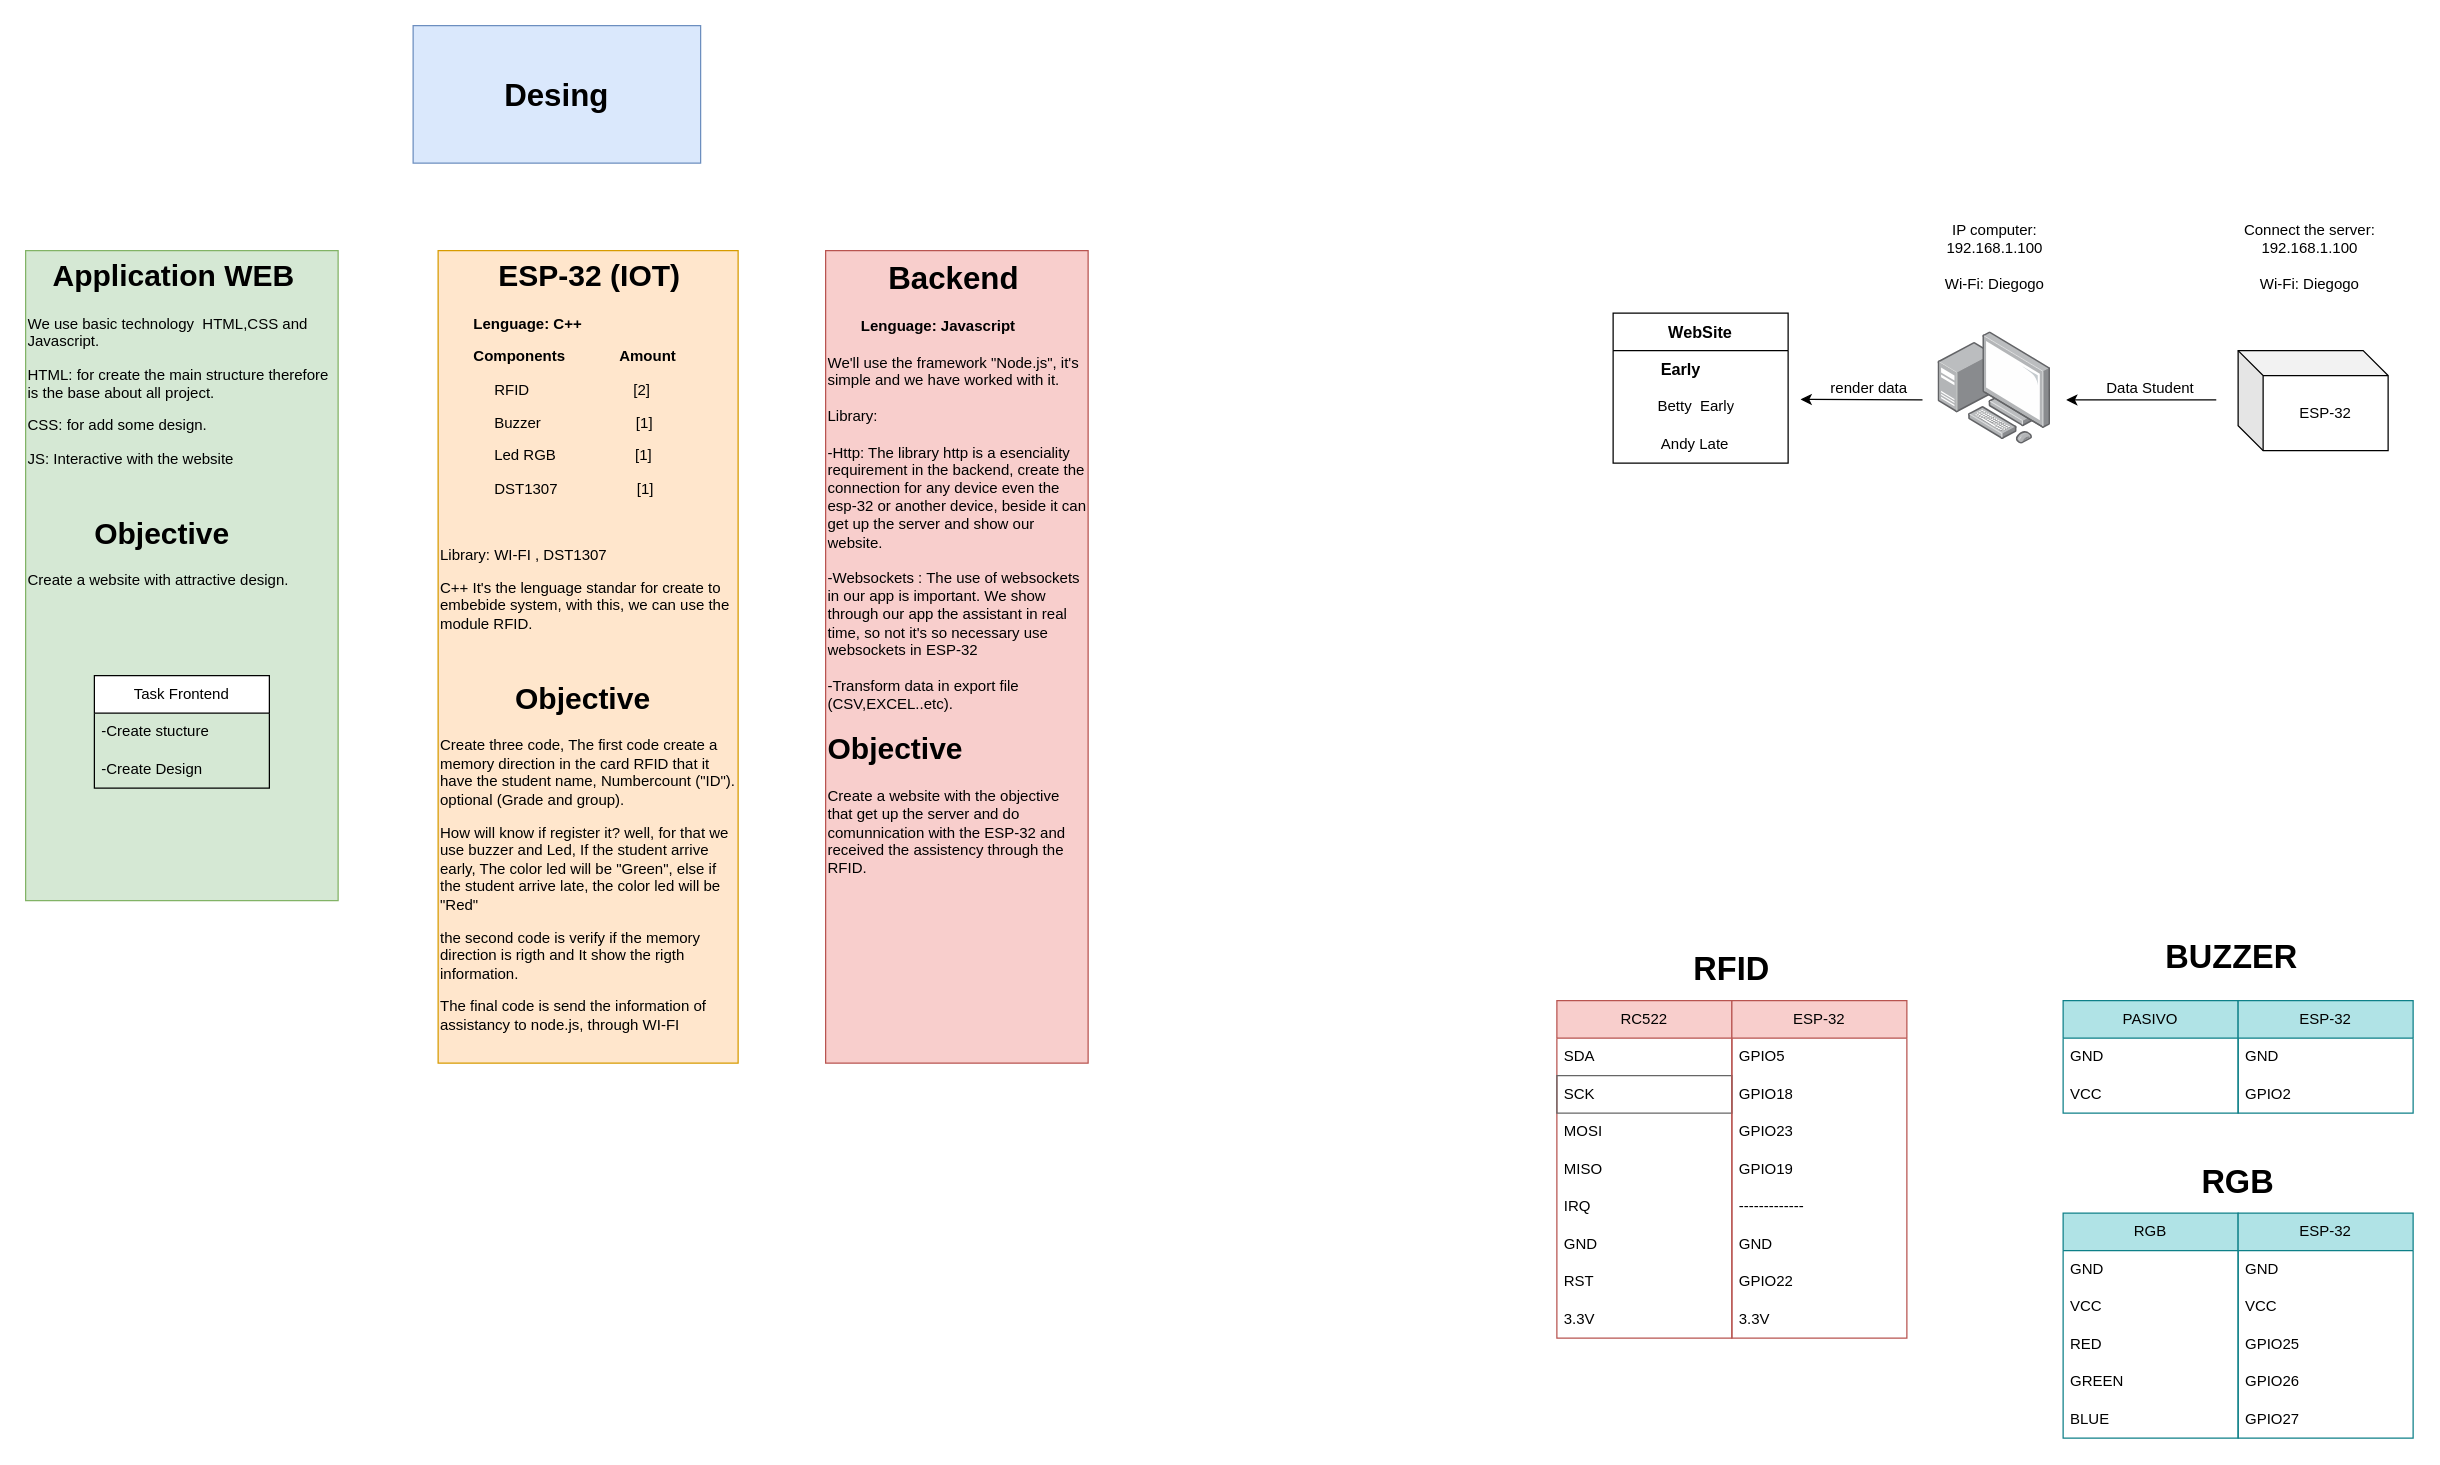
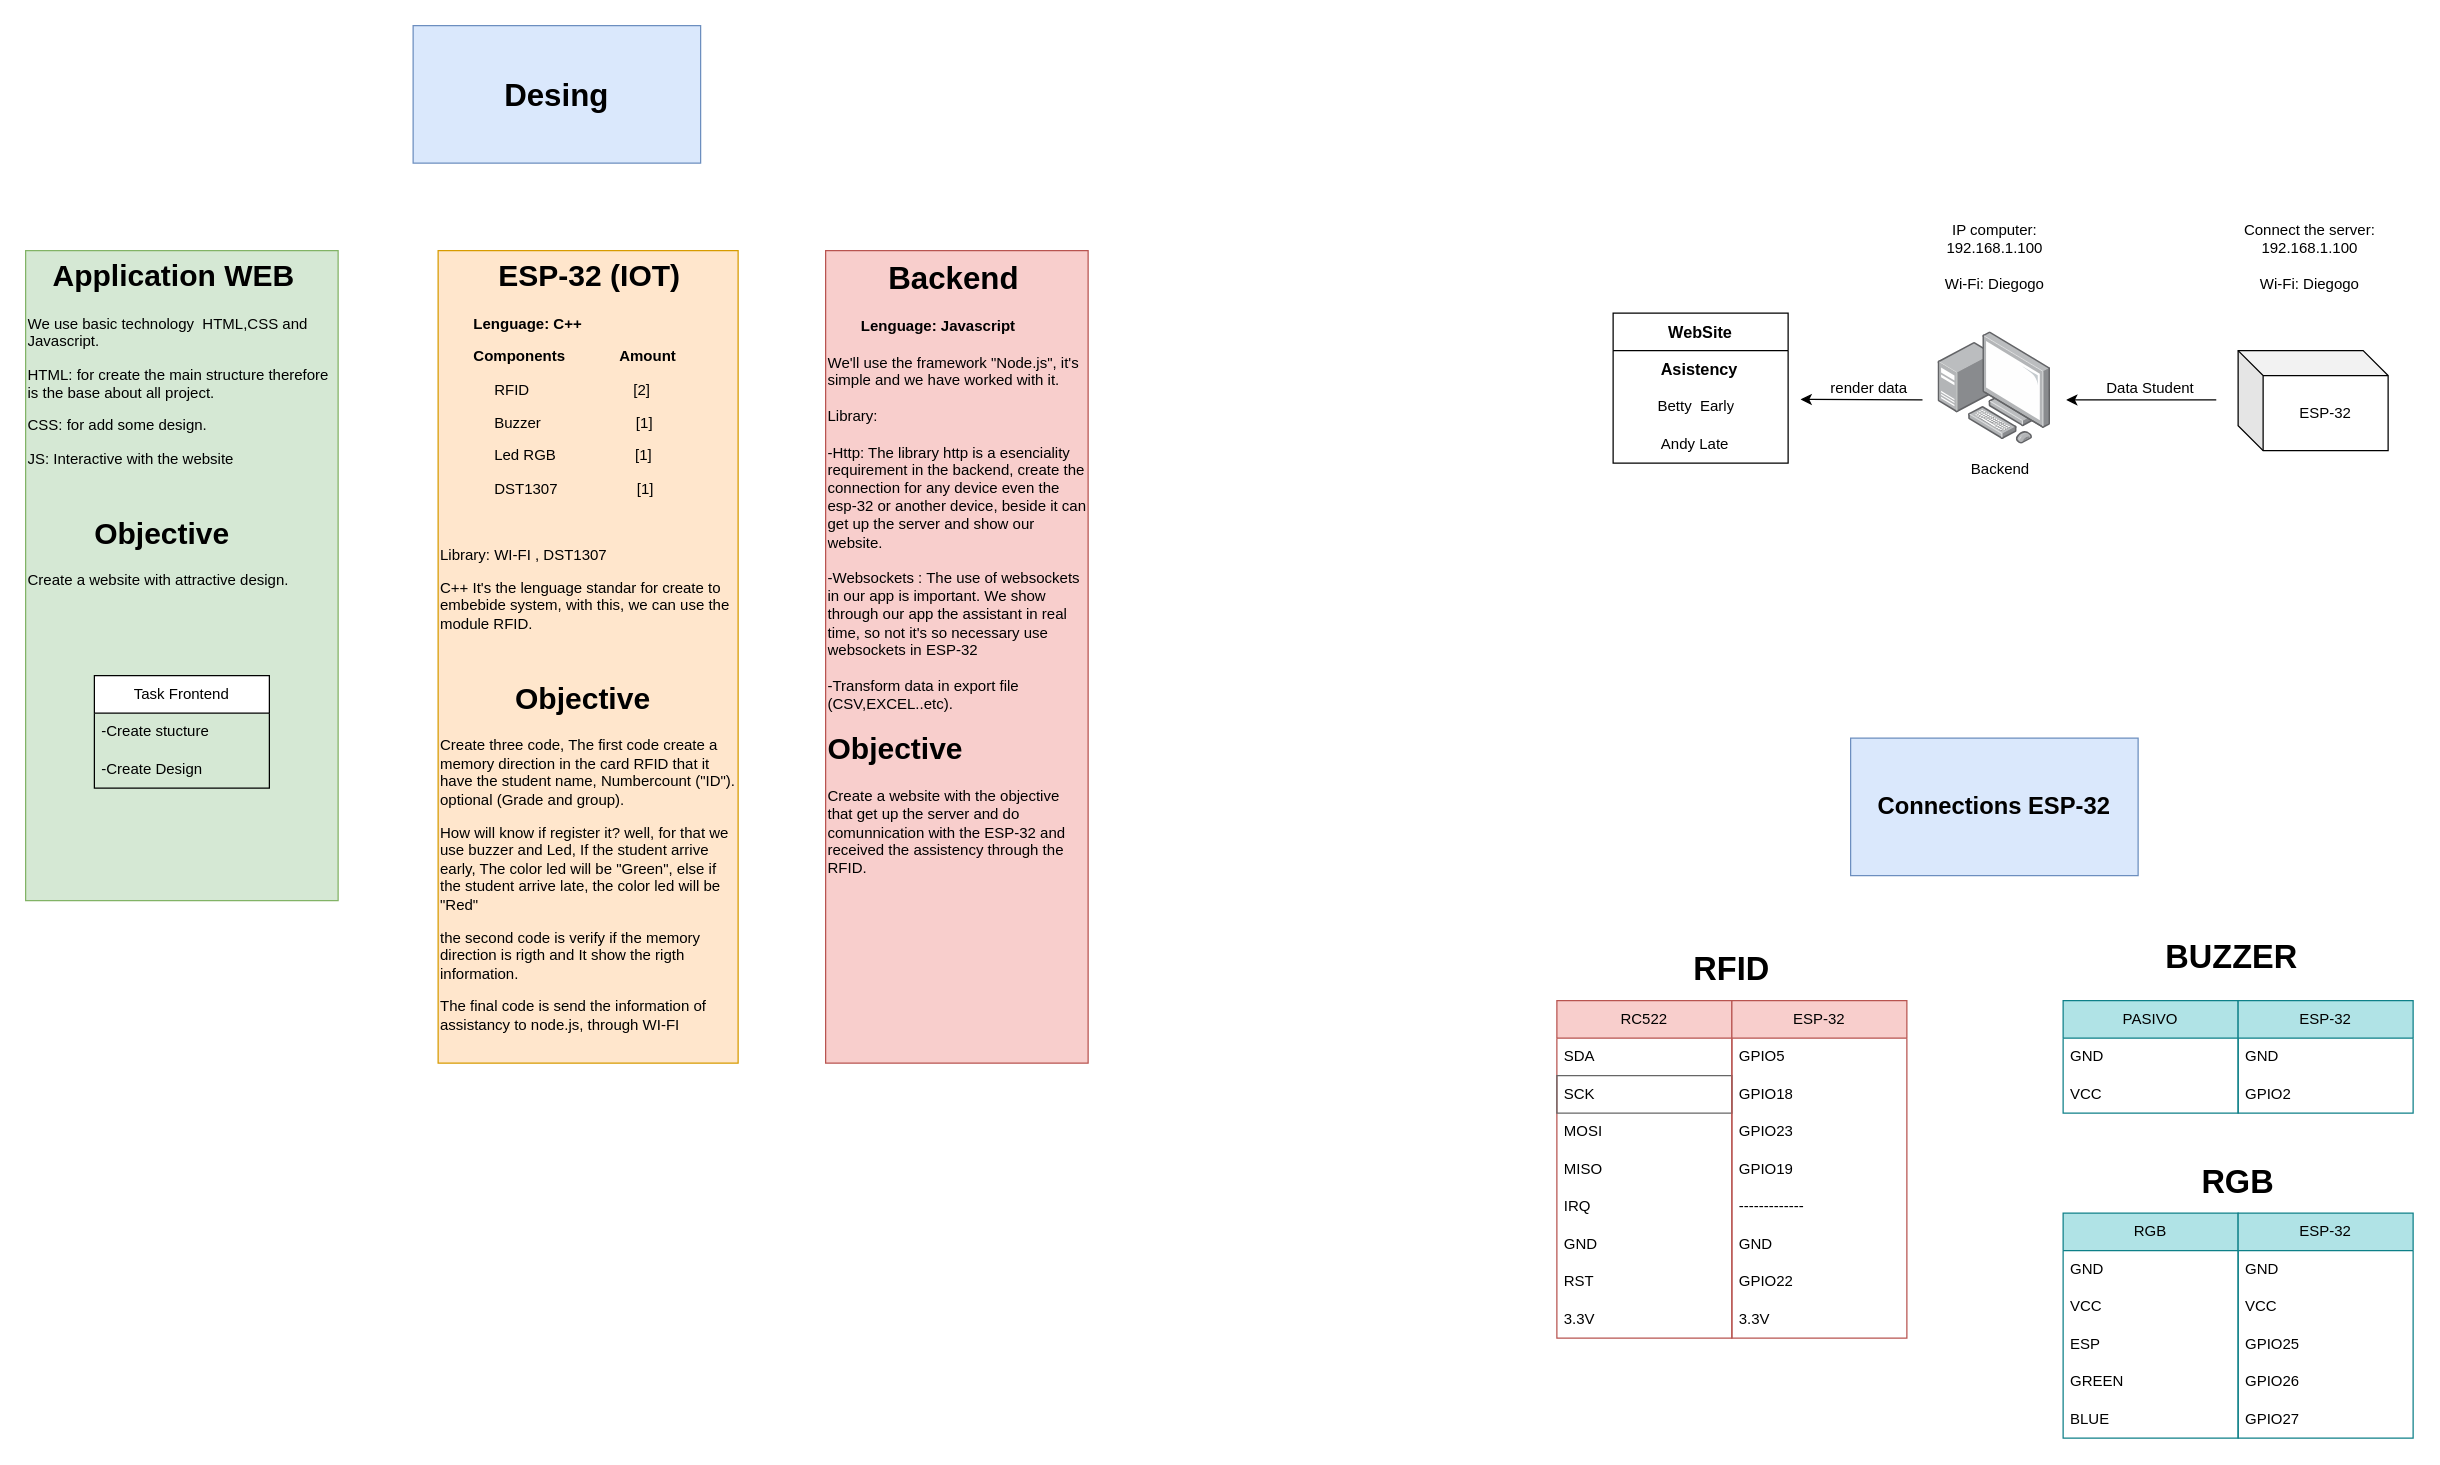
node "Early": label "Early" -> "Asistency"
node "Backend": added
node "Connections ESP-32": added
node "RED": label "RED" -> "ESP"
